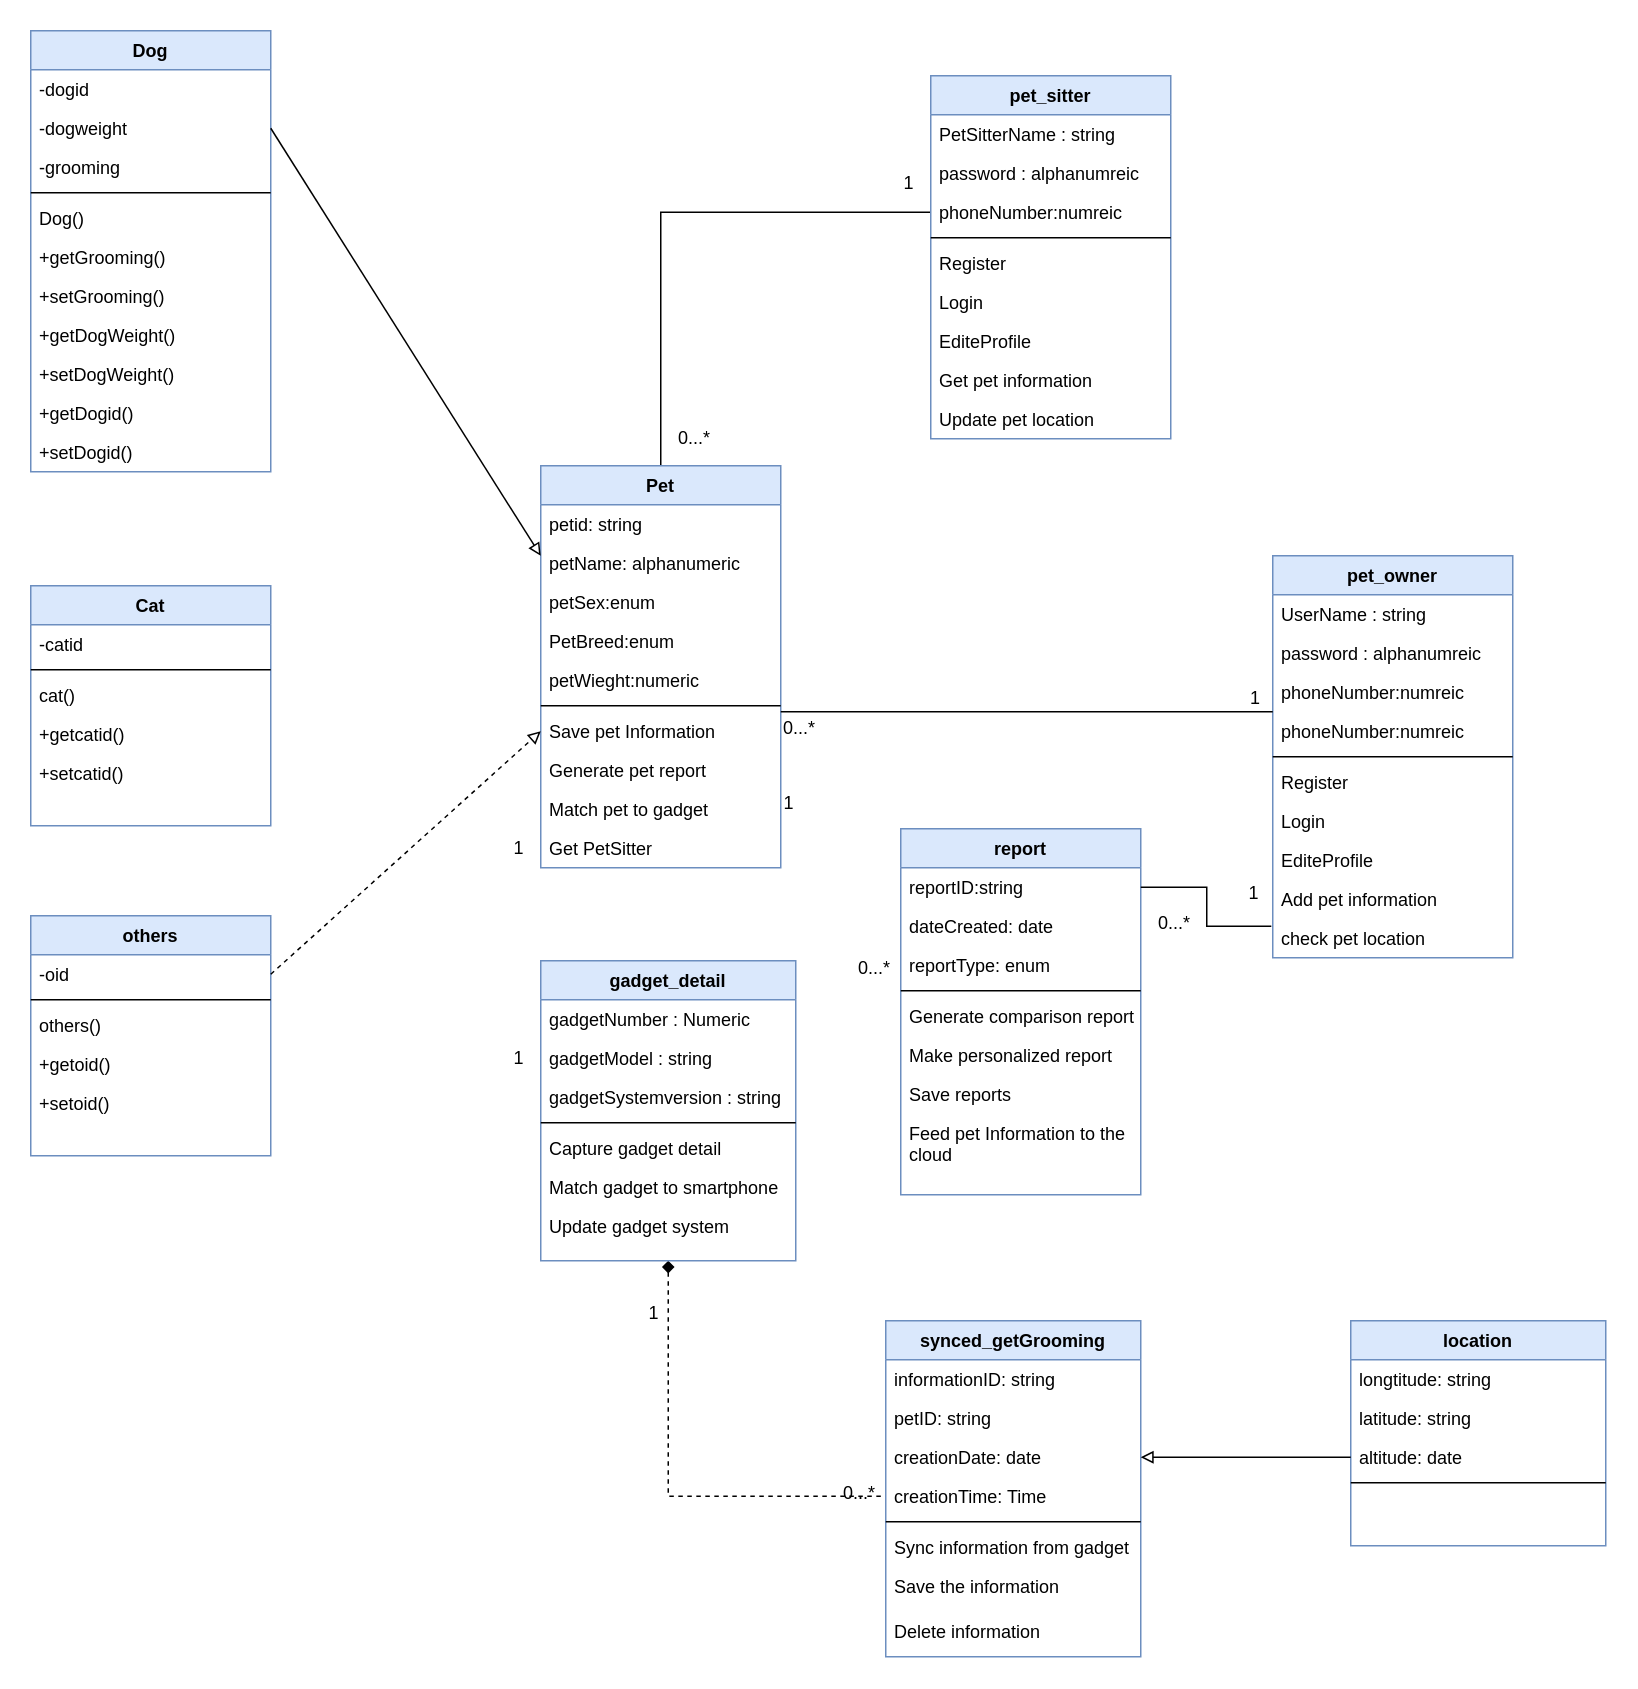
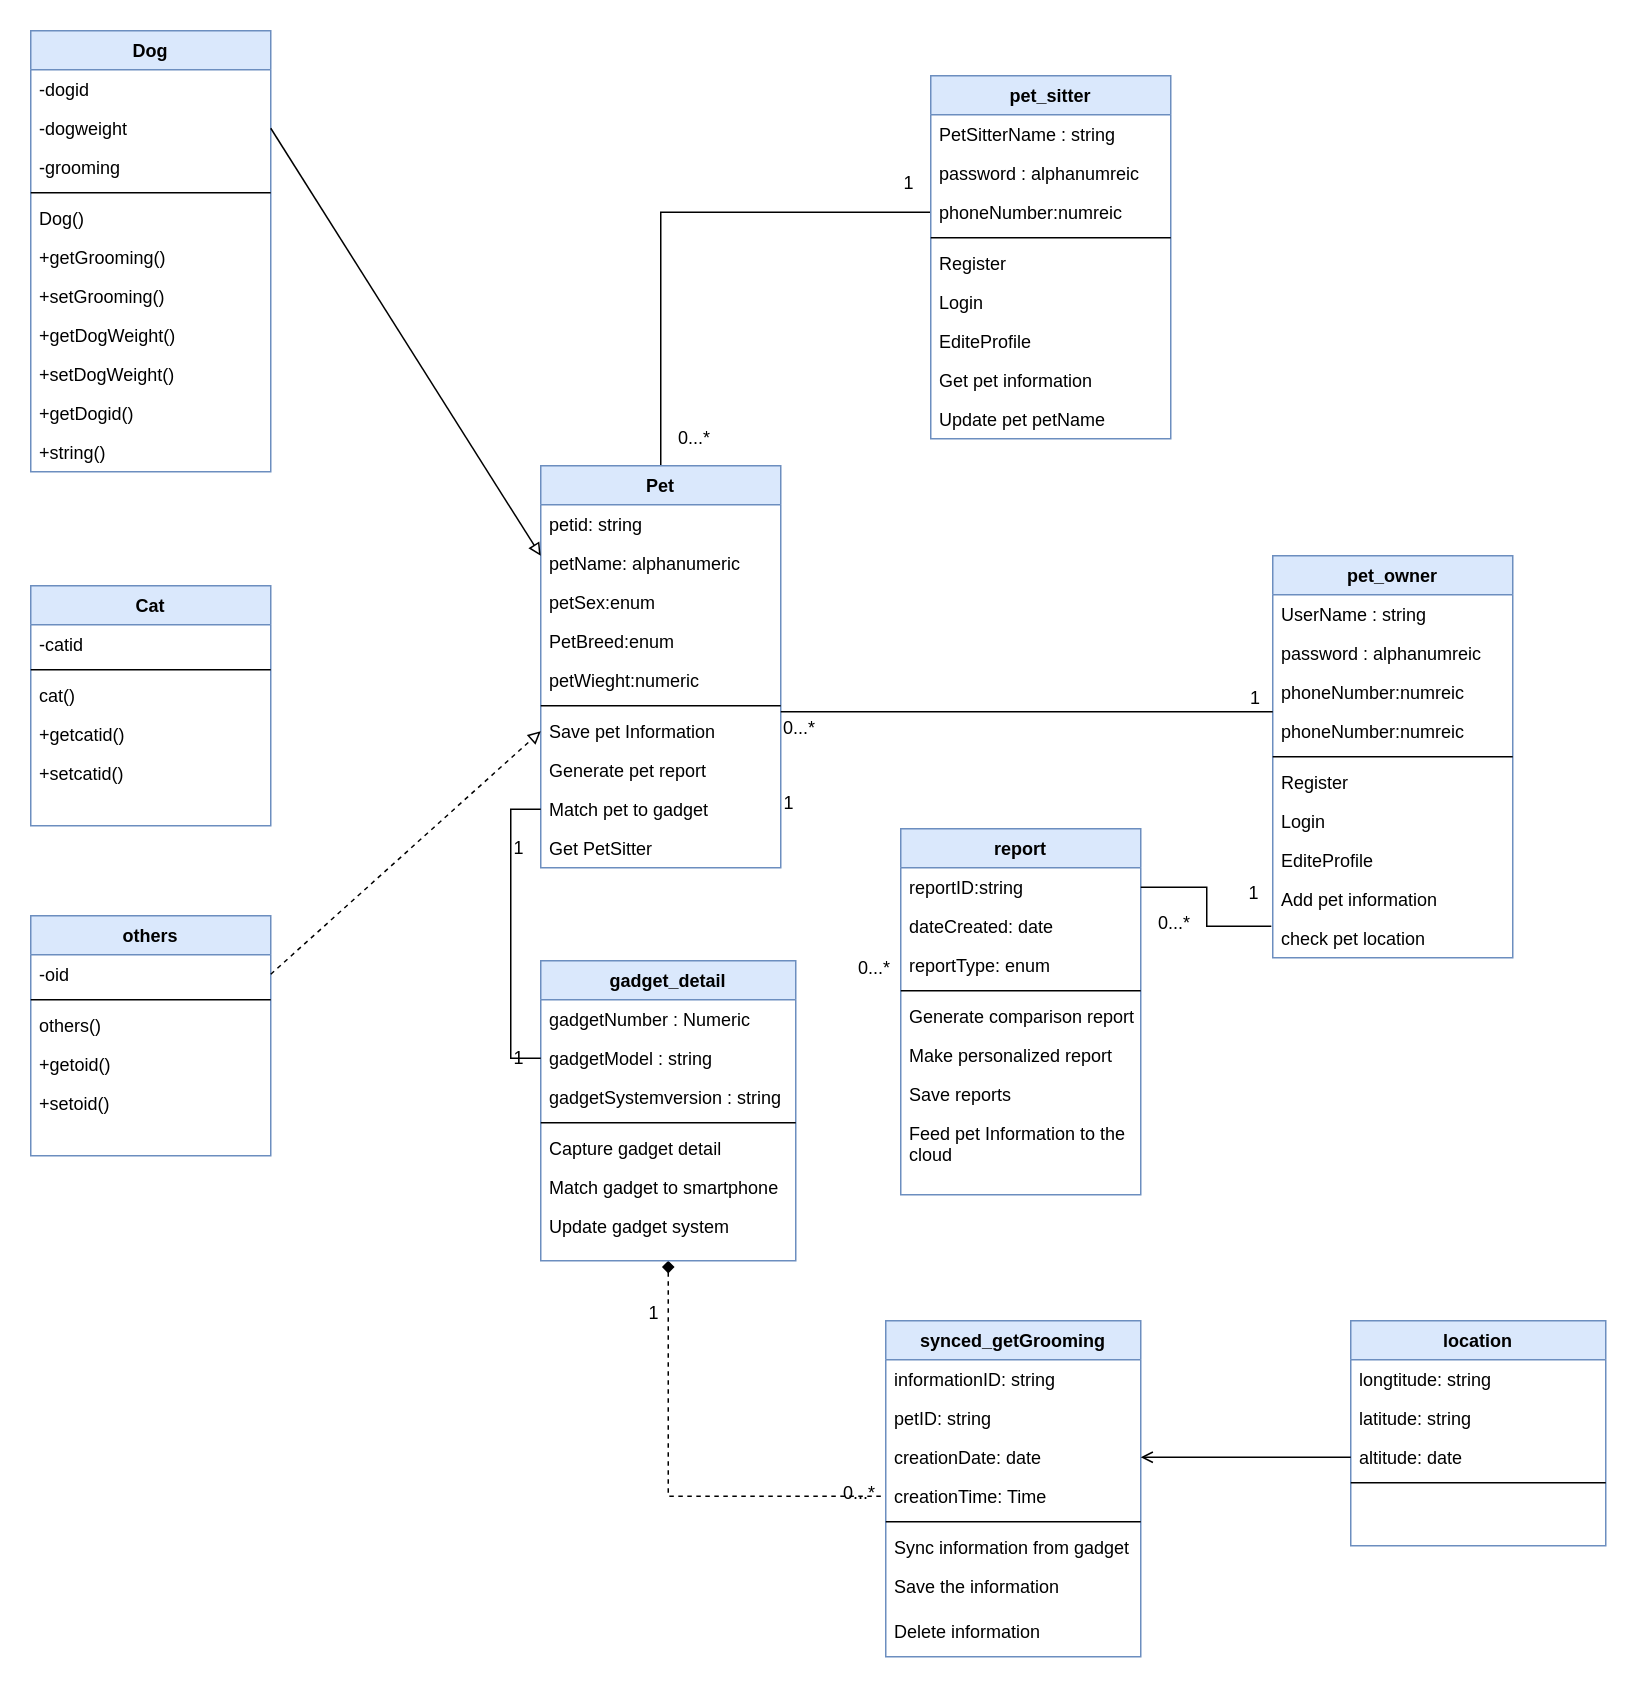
node "Update pet location": label "Update pet location" -> "Update pet petName"
node "+setDogid()": label "+setDogid()" -> "+string()"
edge "Match pet to gadget" -- "gadgetModel : string": added
edge "altitude: date" -> "creationDate: date": arrowhead block -> open
